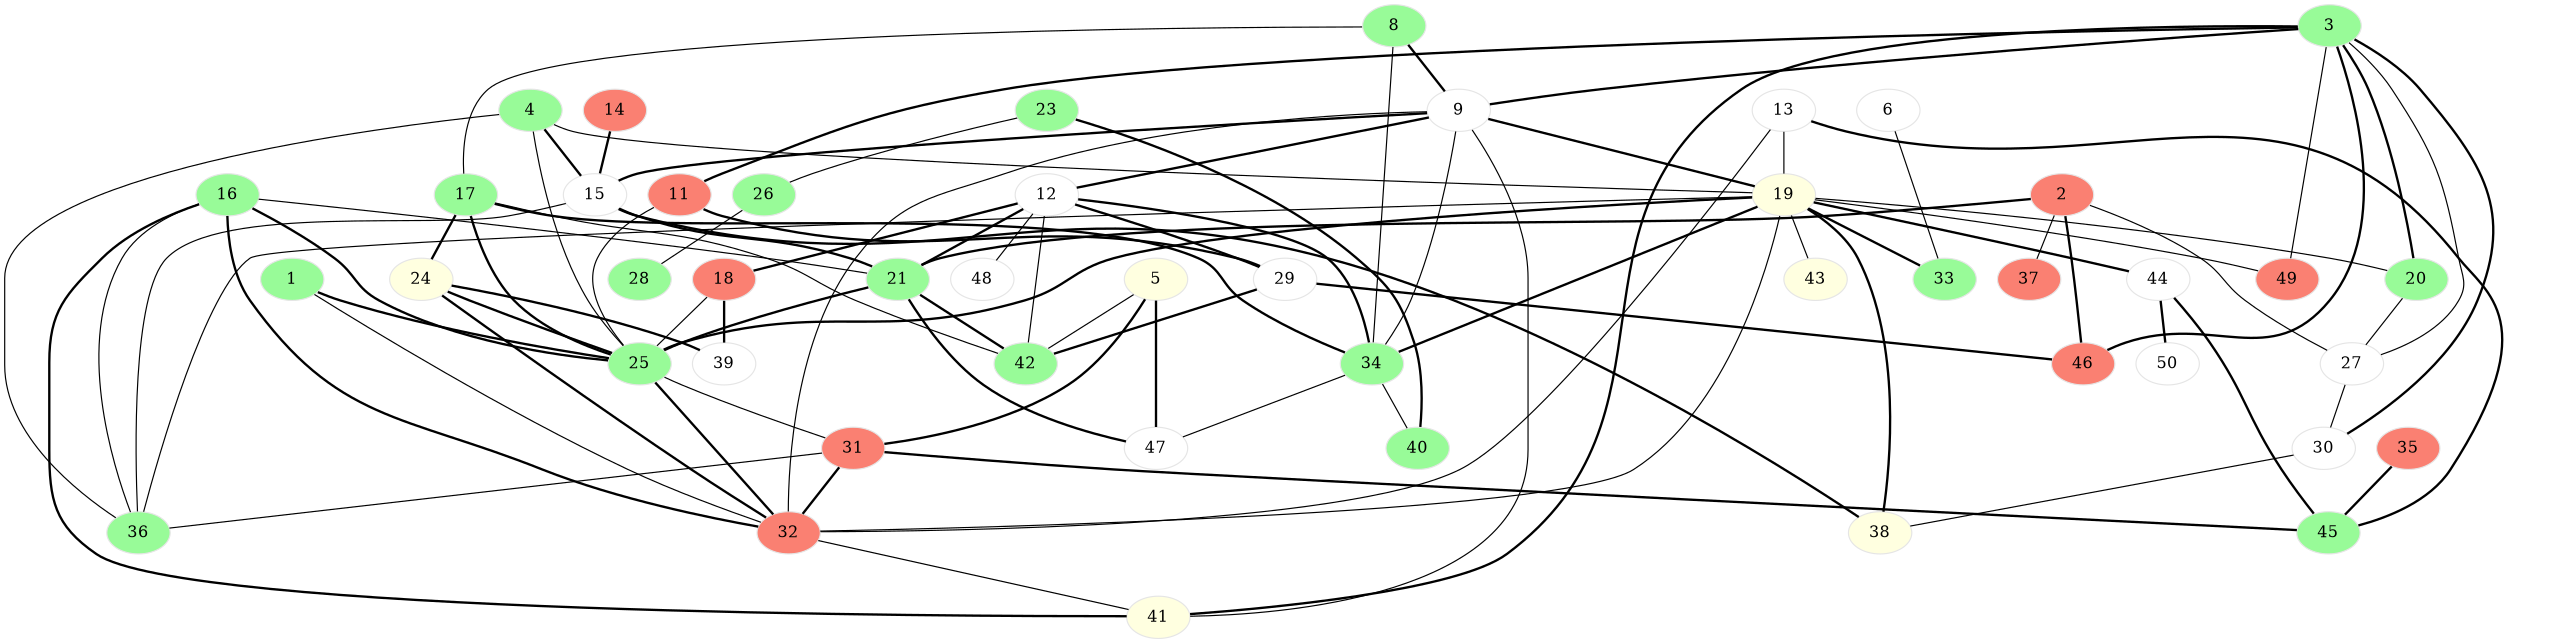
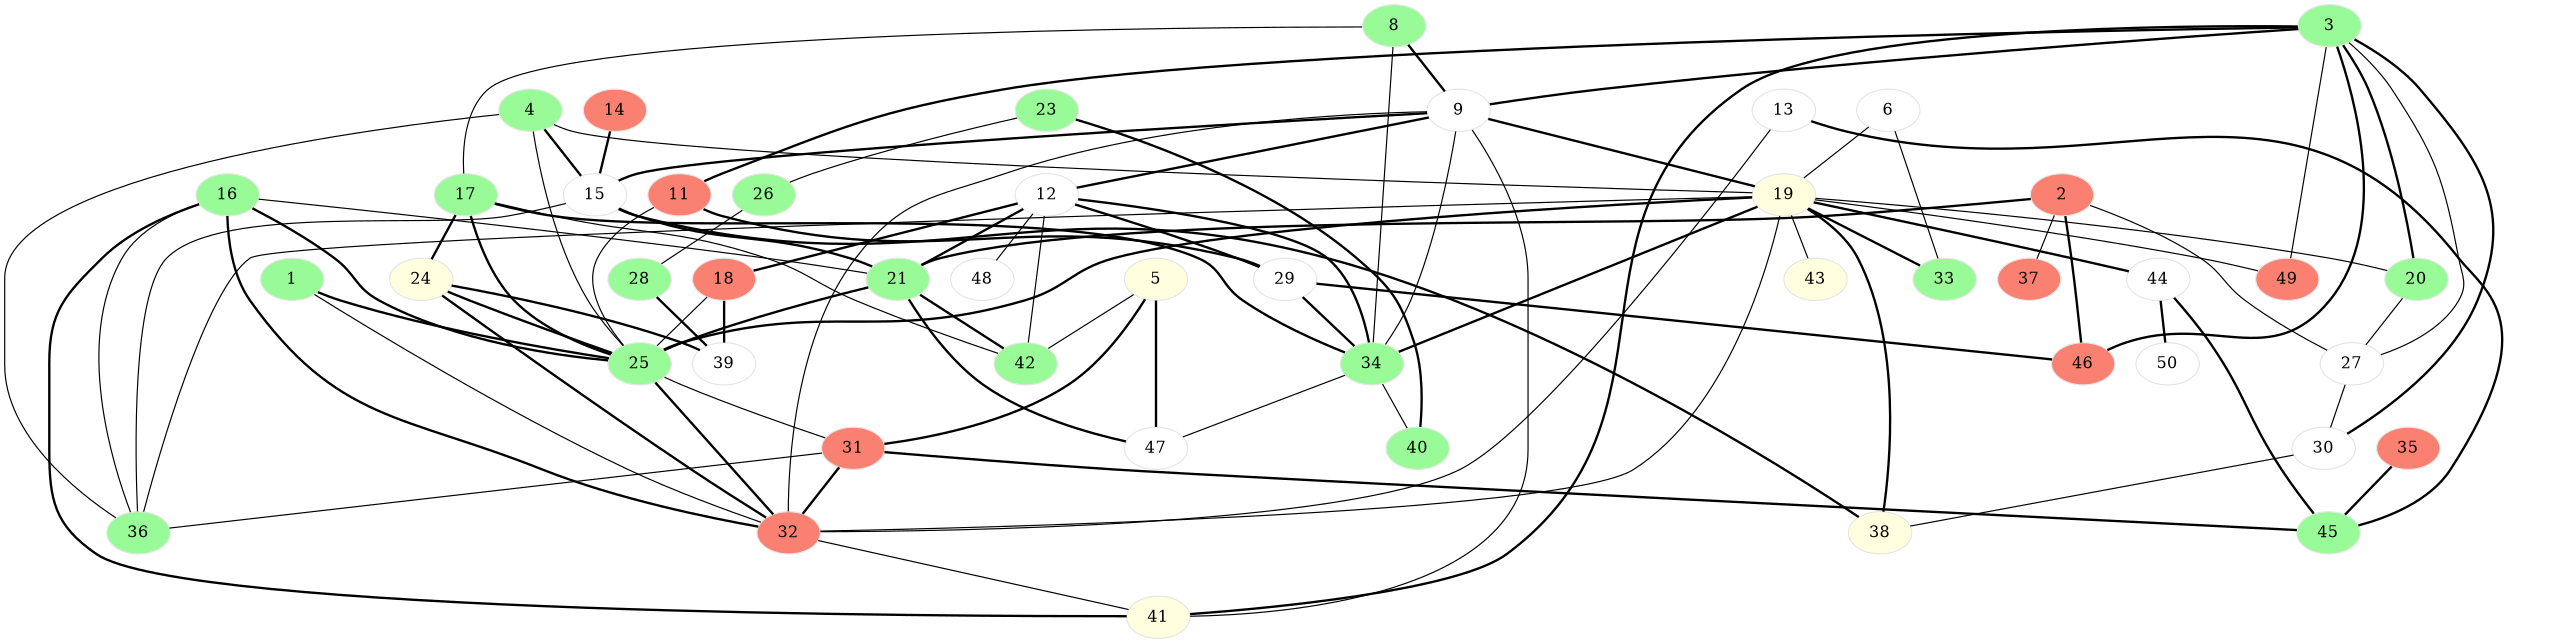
edge "13" -- "19": now "6" -- "19"
edge "28" -- "39": added
edge "29" -- "42": now "29" -- "34"
